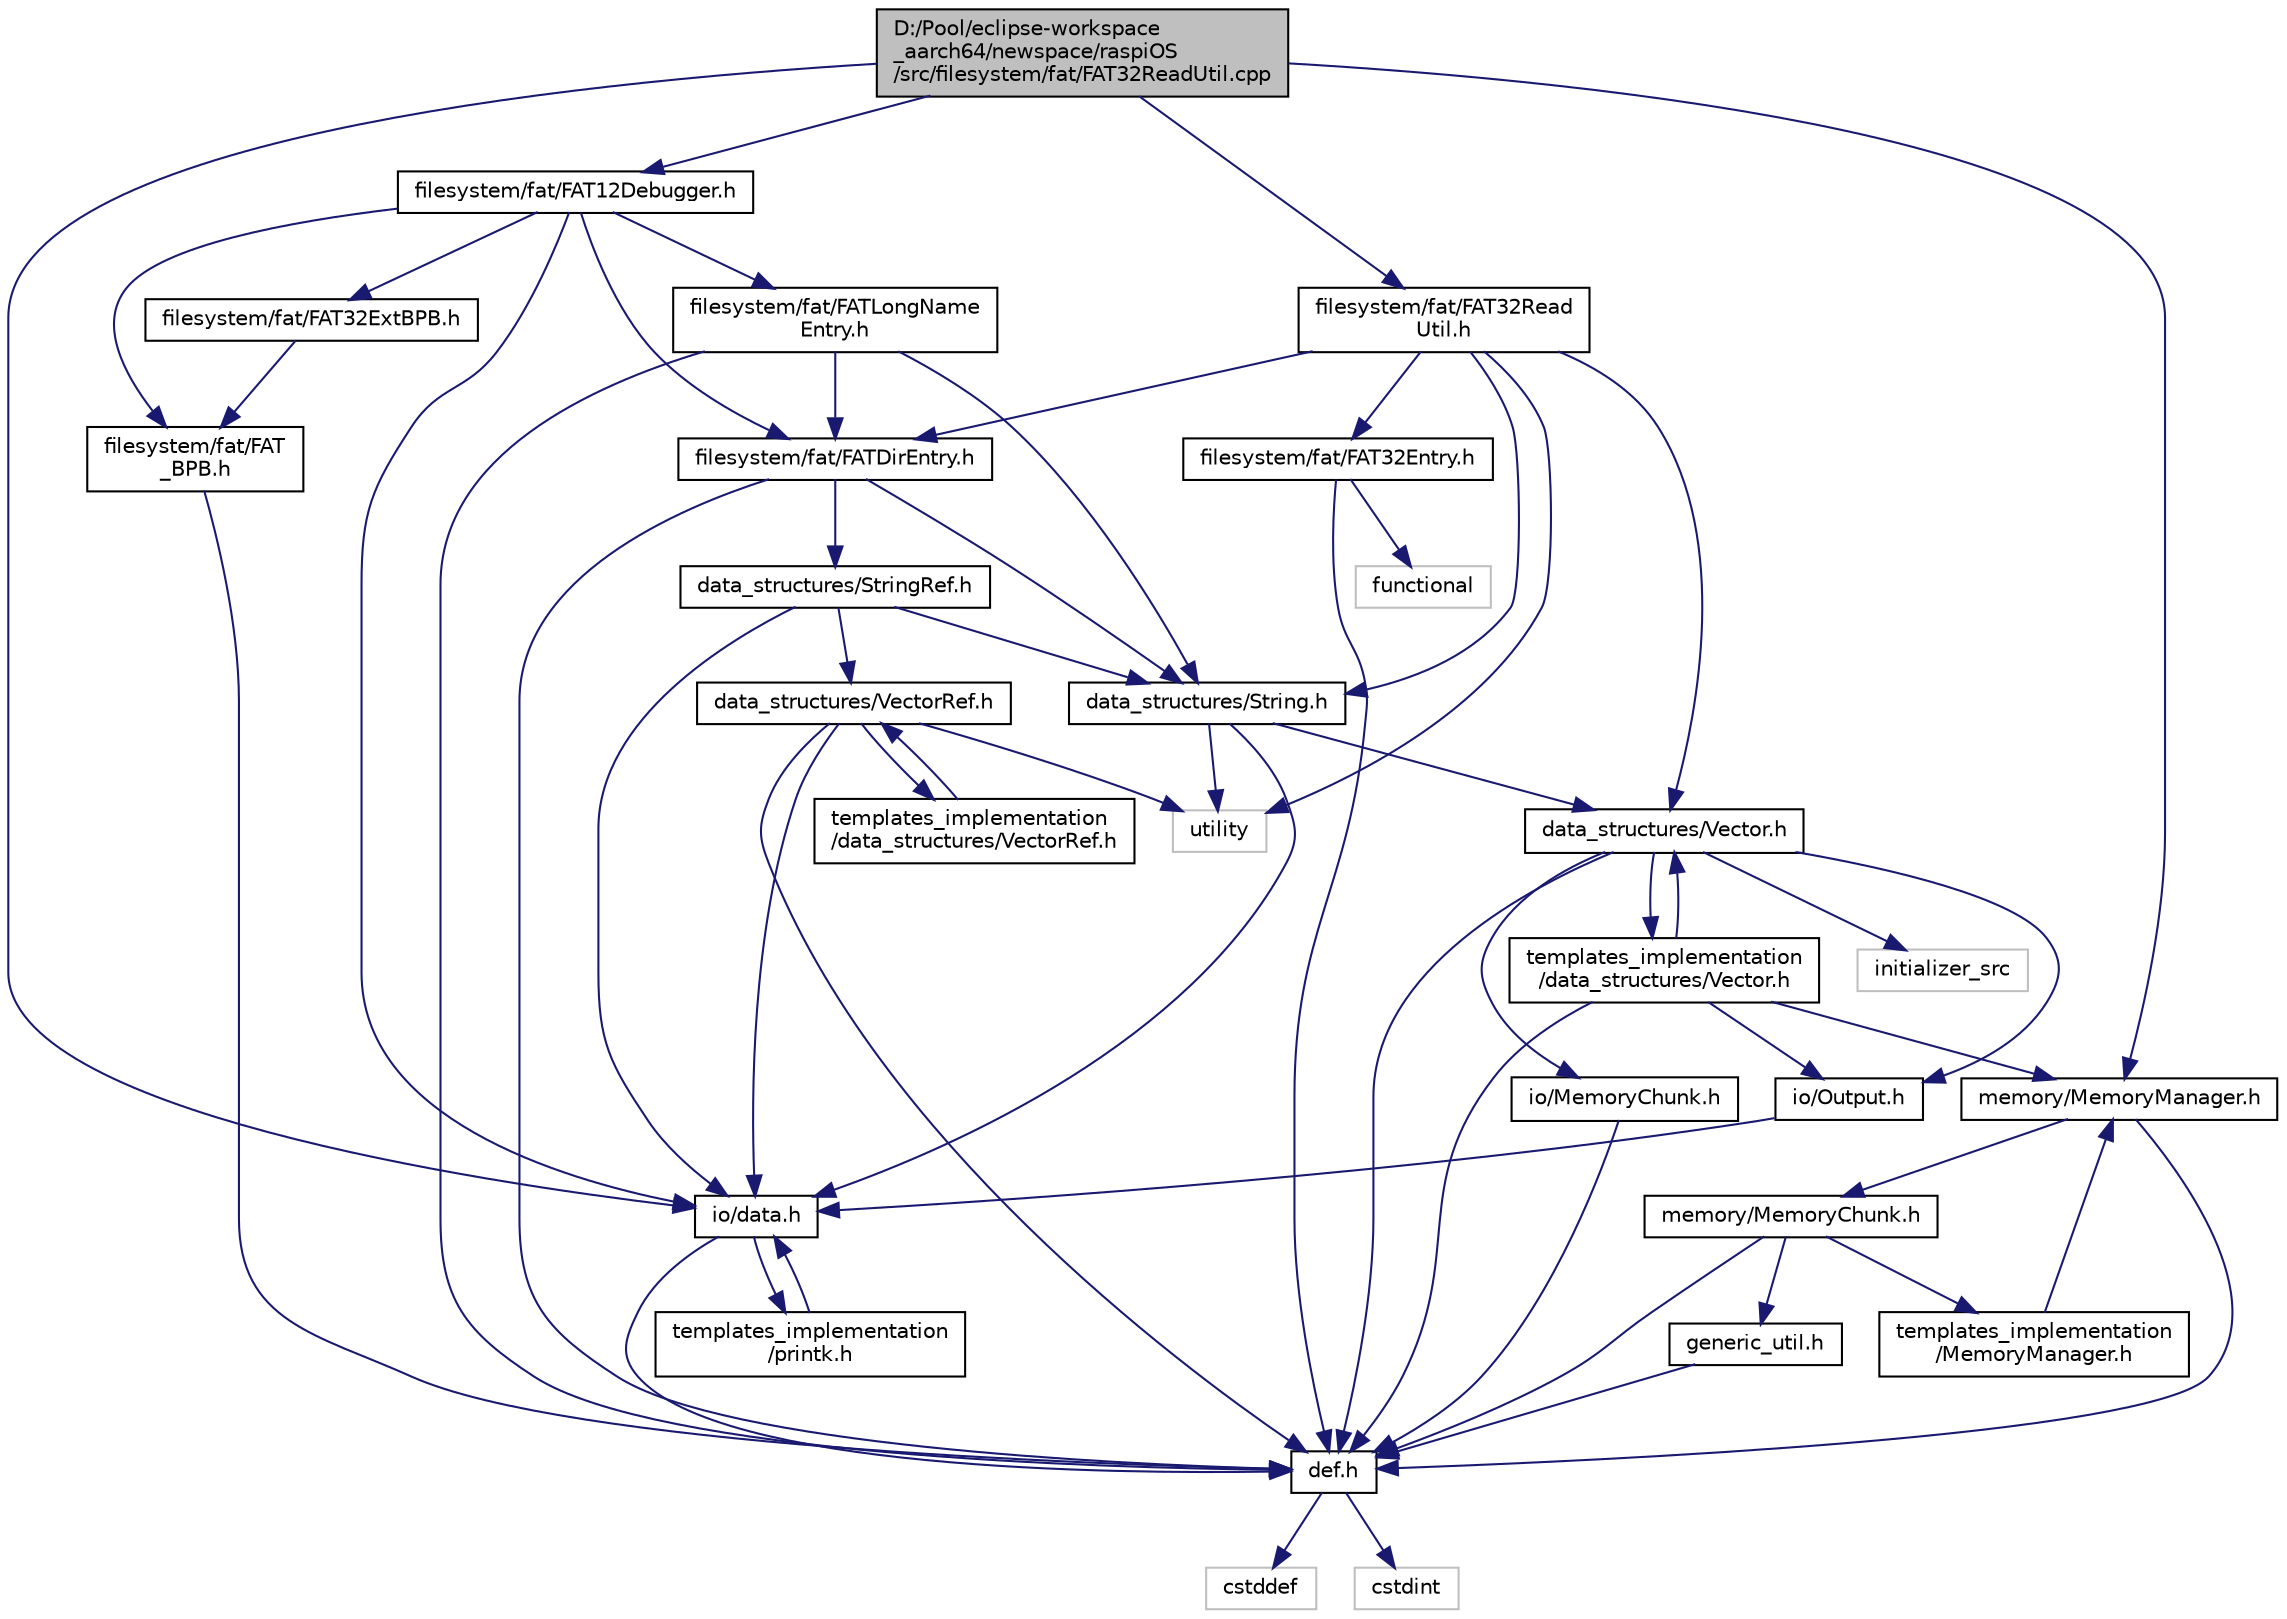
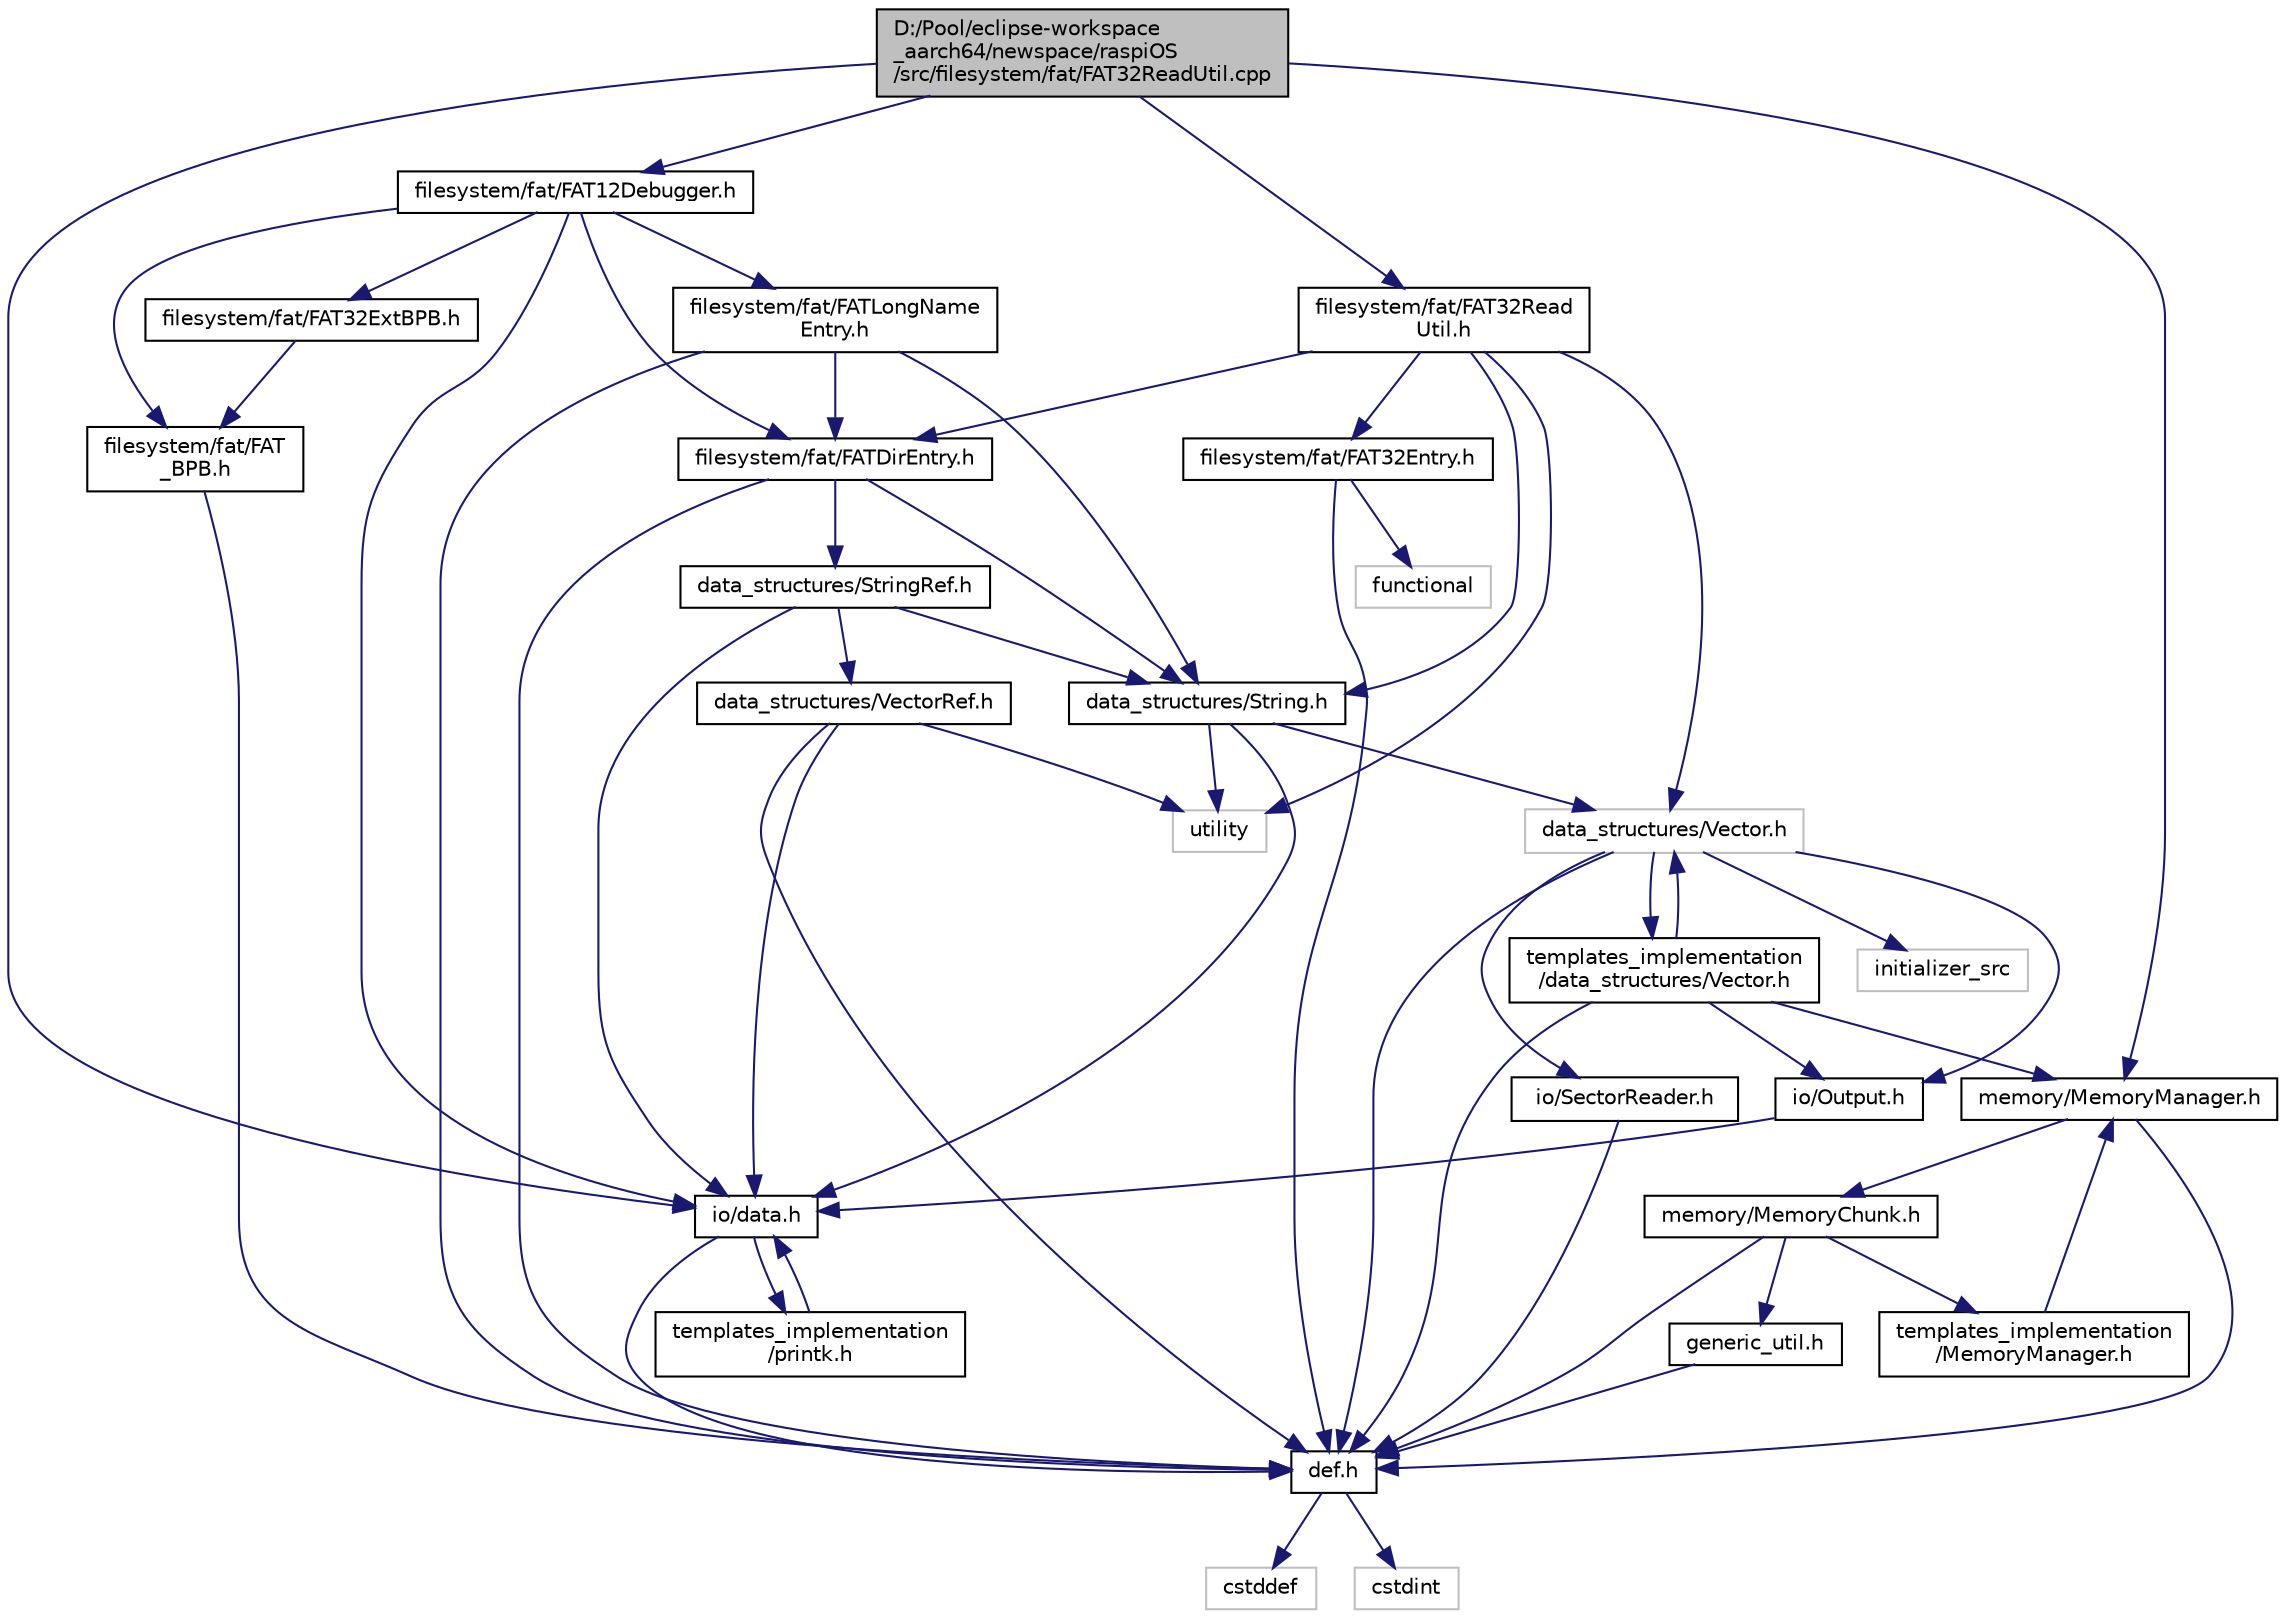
node "templates_implementation /data_structures/VectorRef.h": removed
node "data_structures/Vector.h": color black -> grey75
node "io/MemoryChunk.h": label "io/MemoryChunk.h" -> "io/SectorReader.h"
